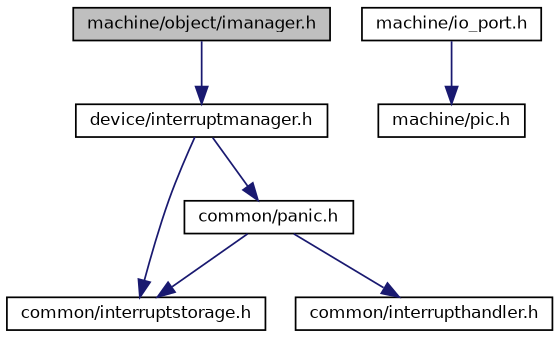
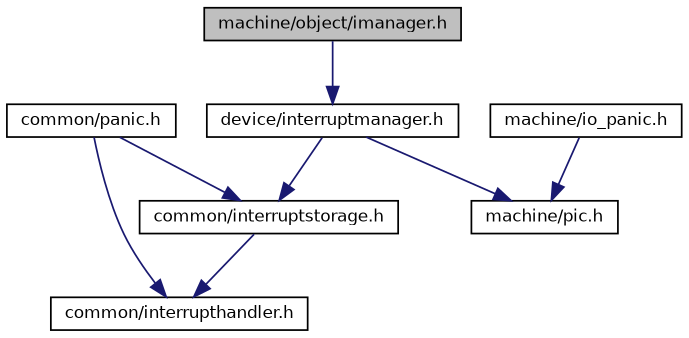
node "machine/io_port.h": label "machine/io_port.h" -> "machine/io_panic.h"
edge "device/interruptmanager.h" -> "common/panic.h": now "device/interruptmanager.h" -> "machine/pic.h"
edge "common/interruptstorage.h" -> "common/interrupthandler.h": added
